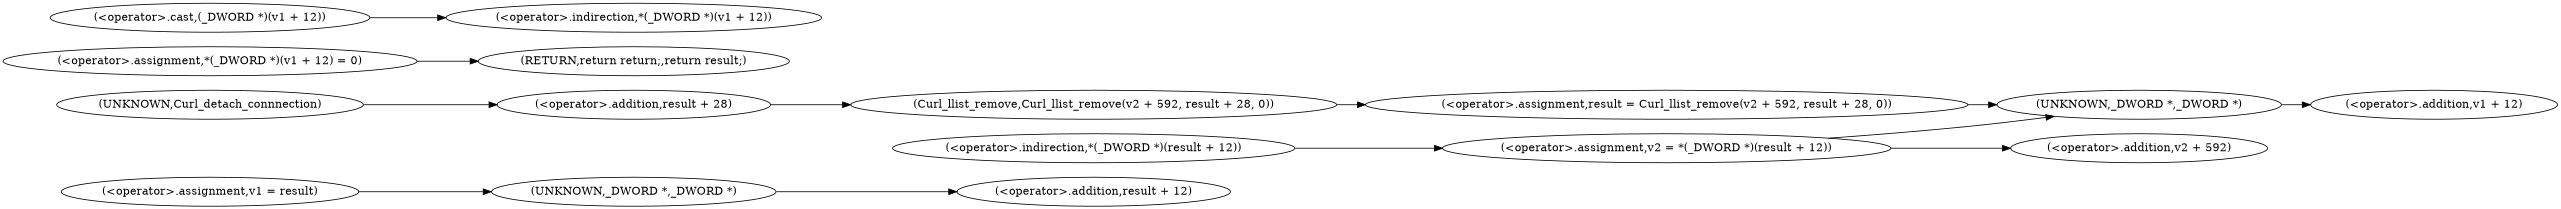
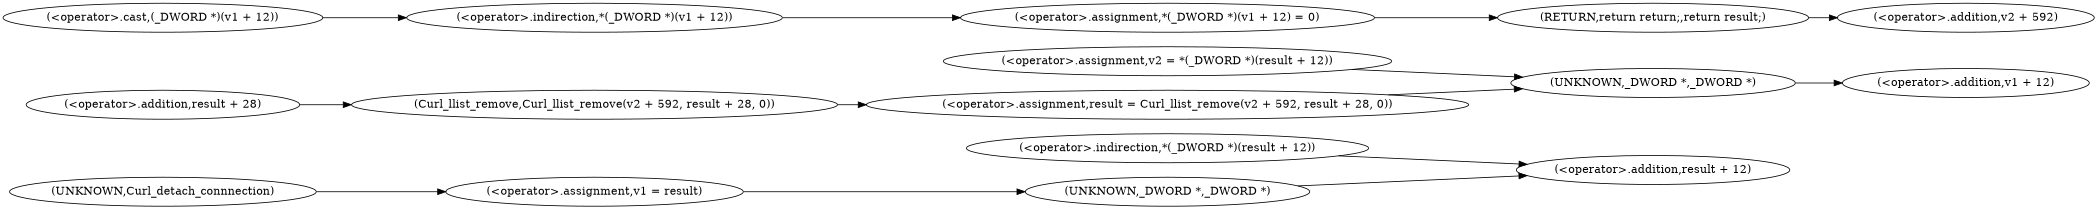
edge "(<operator>.indirection,*(_DWORD *)(v1 + 12))" -> "(<operator>.assignment,*(_DWORD *)(v1 + 12) = 0)": added
edge "(UNKNOWN,Curl_detach_connnection)" -> "(<operator>.addition,result + 28)": now "(UNKNOWN,Curl_detach_connnection)" -> "(<operator>.assignment,v1 = result)"
edge "(<operator>.indirection,*(_DWORD *)(result + 12))" -> "(<operator>.assignment,v2 = *(_DWORD *)(result + 12))": now "(<operator>.indirection,*(_DWORD *)(result + 12))" -> "(<operator>.addition,result + 12)"
edge "(<operator>.assignment,v2 = *(_DWORD *)(result + 12))" -> "(<operator>.addition,v2 + 592)": now "(RETURN,return return;,return result;)" -> "(<operator>.addition,v2 + 592)"
